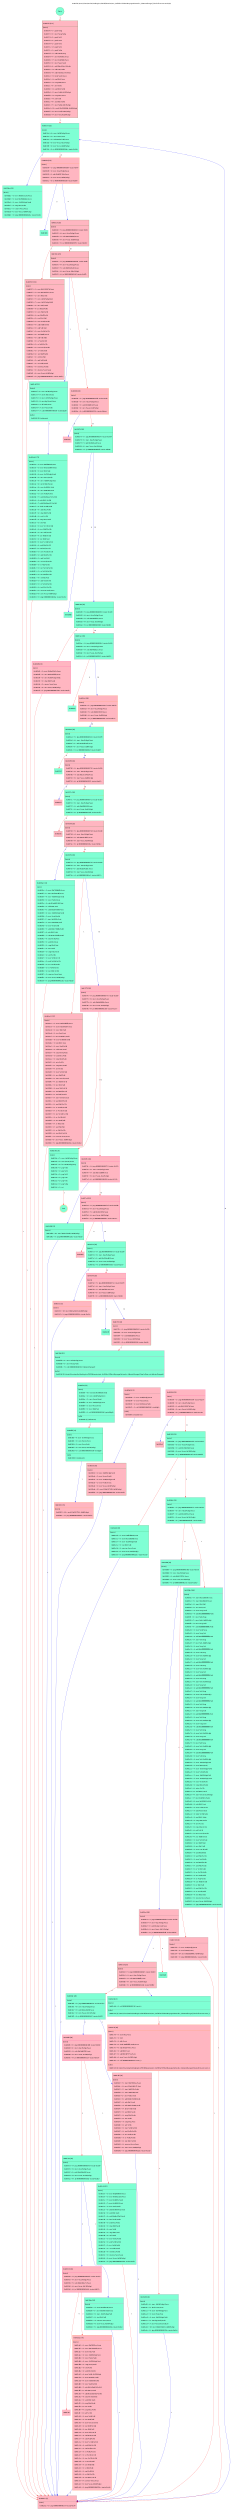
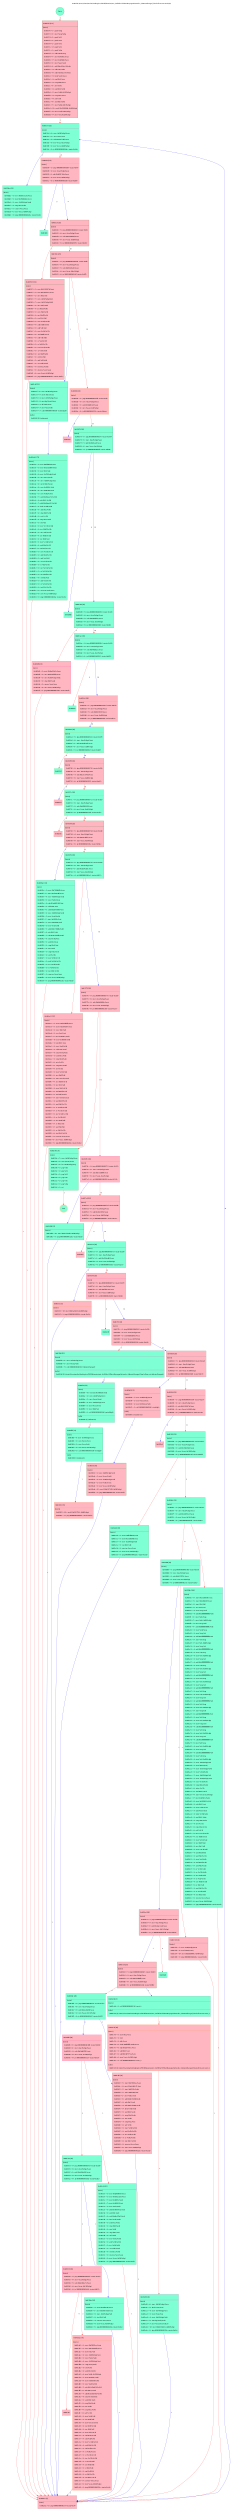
node "0x401818 [28]": added
